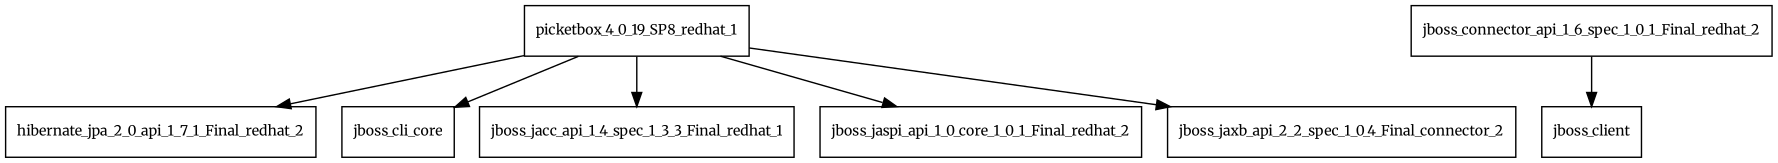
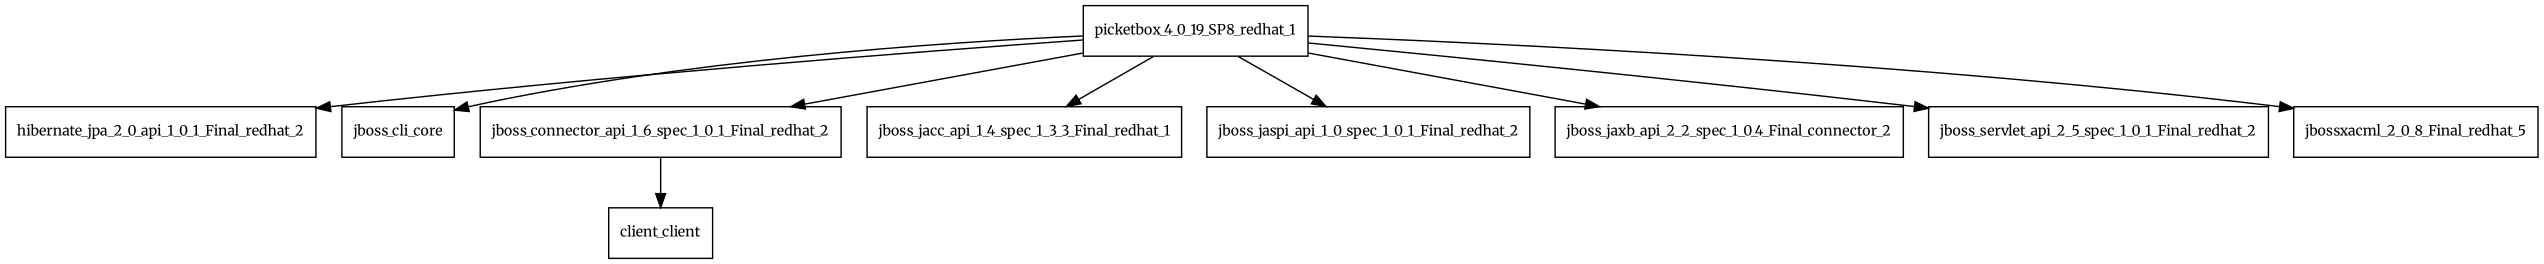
edge "picketbox_4_0_19_SP8_redhat_1" -> "jboss_connector_api_1_6_spec_1_0_1_Final_redhat_2": added
node "hibernate_jpa_2_0_api_1_7_1_Final_redhat_2": label "hibernate_jpa_2_0_api_1_7_1_Final_redhat_2" -> "hibernate_jpa_2_0_api_1_0_1_Final_redhat_2"
node "jboss_jaspi_api_1_0_core_1_0_1_Final_redhat_2": label "jboss_jaspi_api_1_0_core_1_0_1_Final_redhat_2" -> "jboss_jaspi_api_1_0_spec_1_0_1_Final_redhat_2"
node "jboss_client": label "jboss_client" -> "client_client"
node "jboss_servlet_api_2_5_spec_1_0_1_Final_redhat_2": added
node "jbossxacml_2_0_8_Final_redhat_5": added
